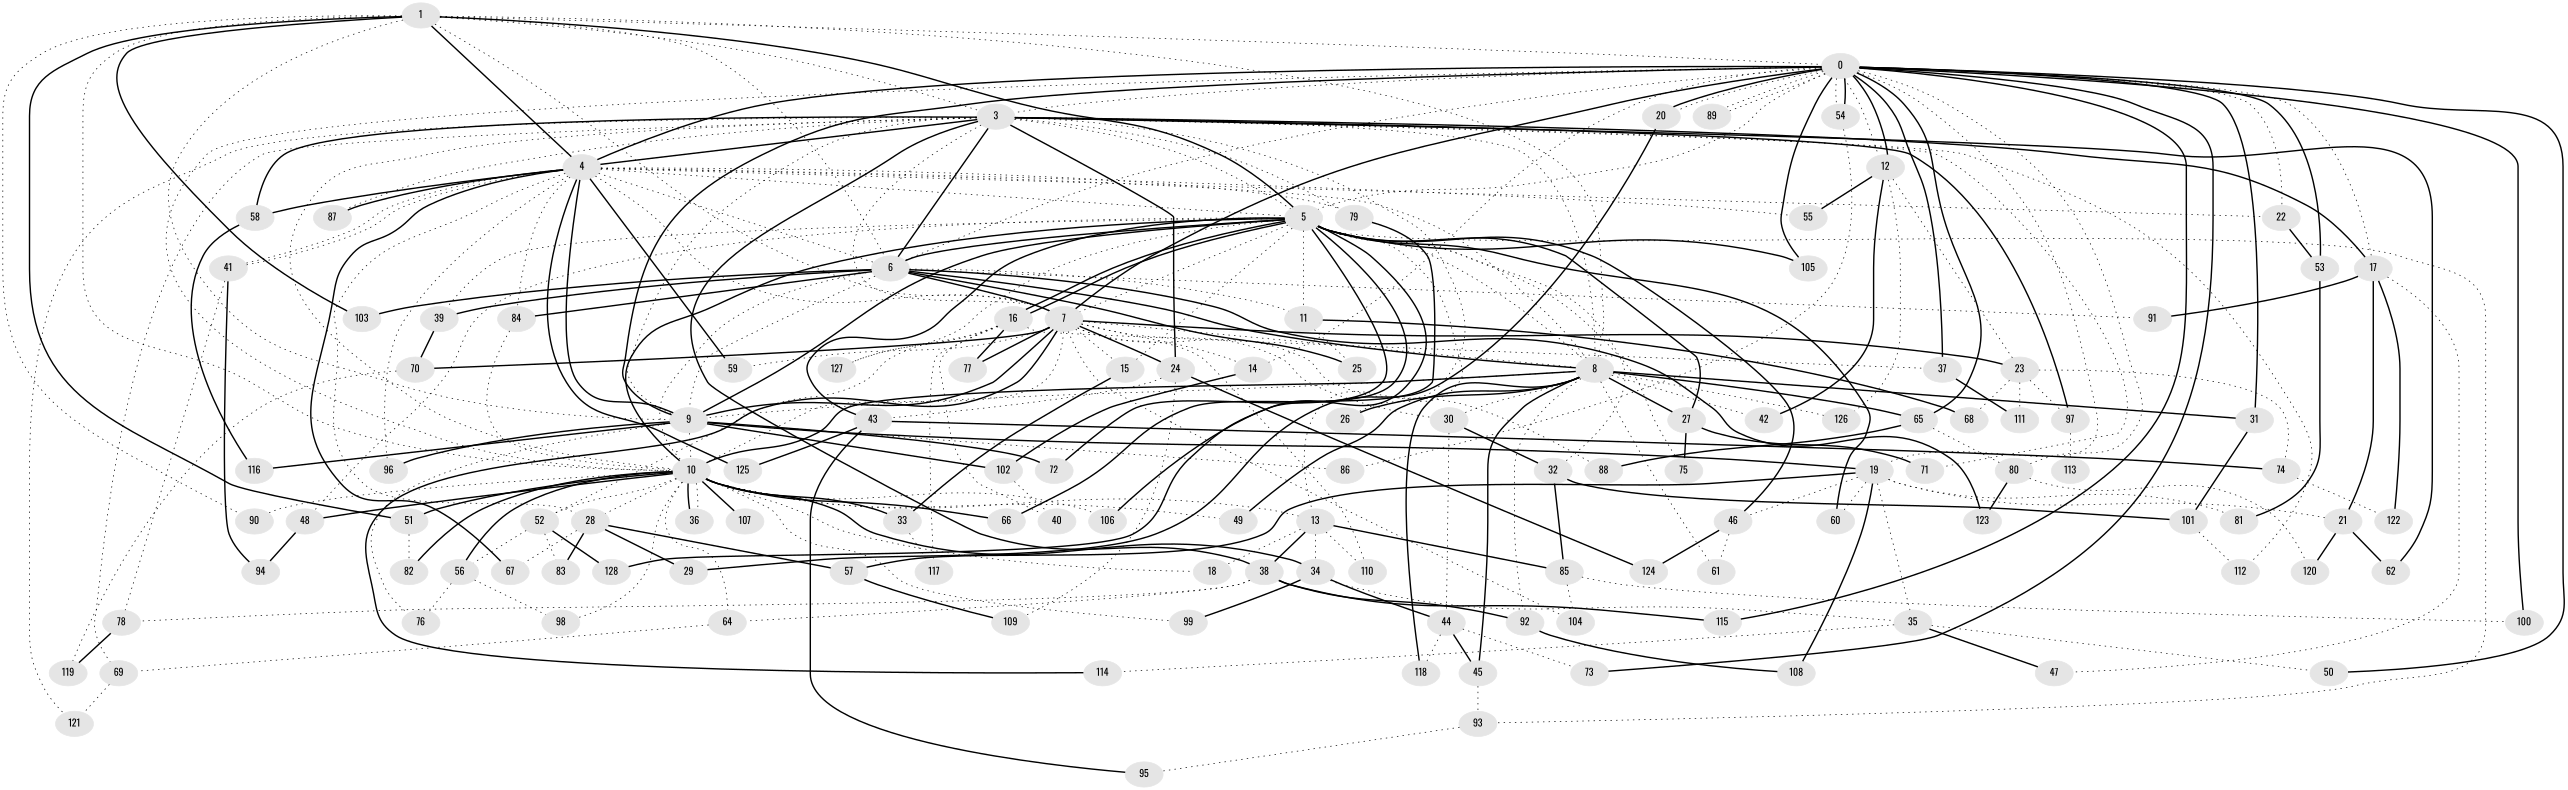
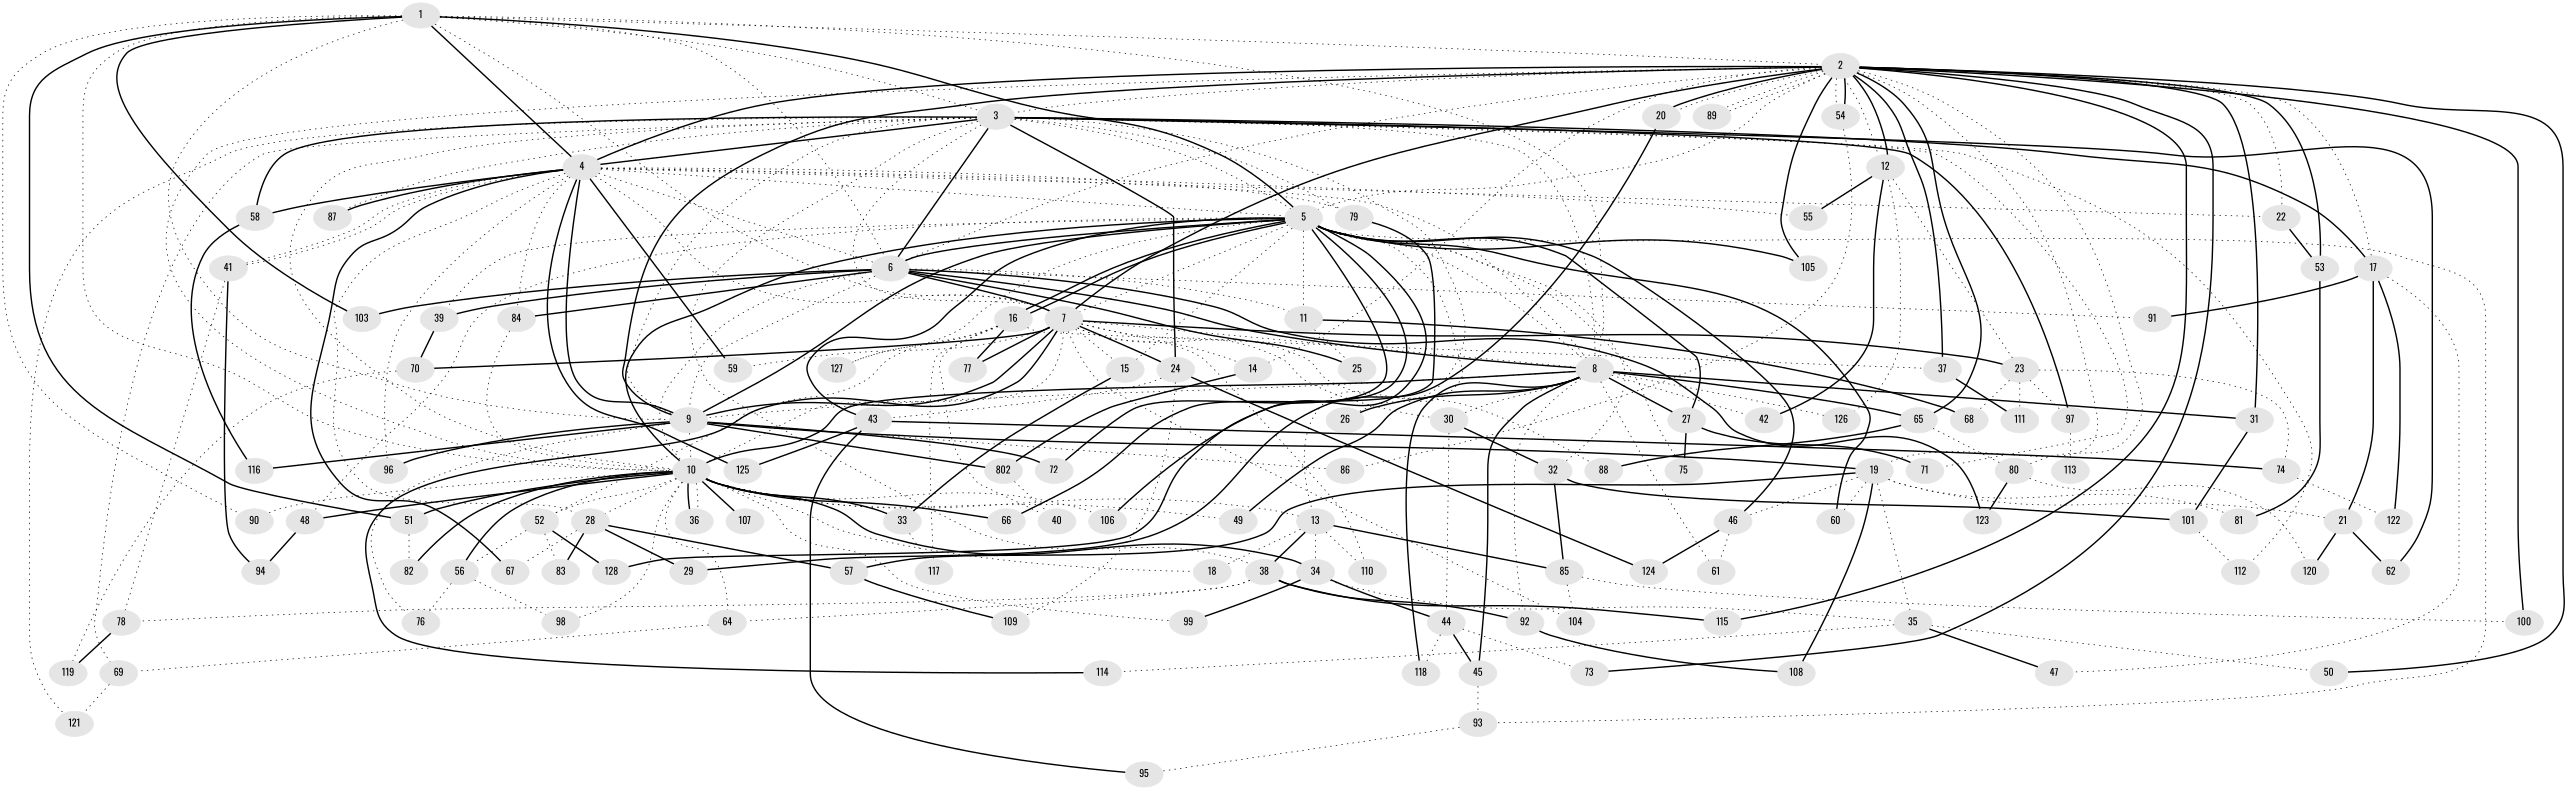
node "0": label "0" -> "2"
edge "3" -- "38": style bold -> dotted
node "102": label "102" -> "802"
